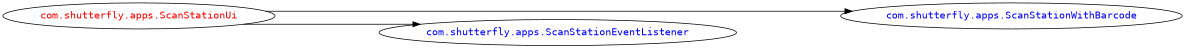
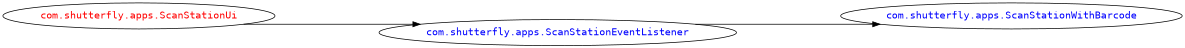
edge "com.shutterfly.apps.ScanStationUi" -> "com.shutterfly.apps.ScanStationWithBarcode": now "com.shutterfly.apps.ScanStationEventListener" -> "com.shutterfly.apps.ScanStationWithBarcode"
